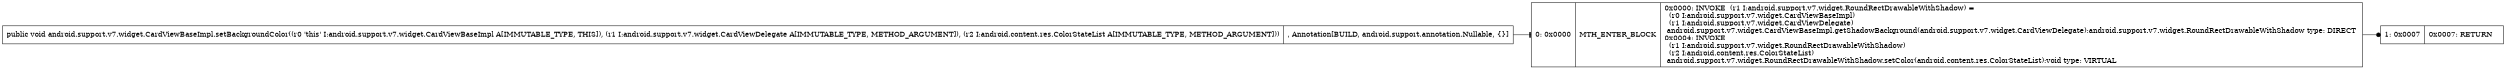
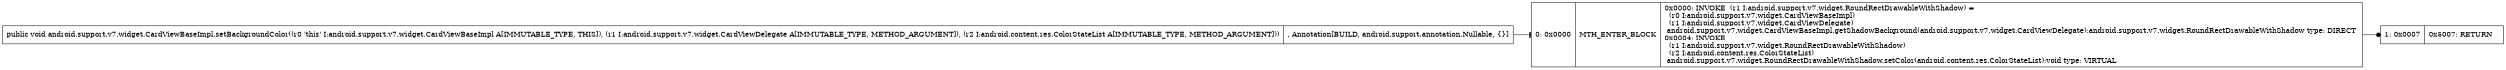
node "1: 0x0007": text "0x0007: RETURN" -> "0x5007: RETURN"
